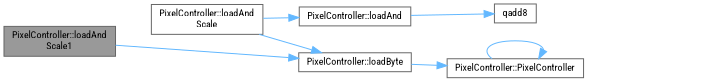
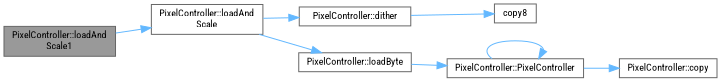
node "qadd8": label "qadd8" -> "copy8"
node "PixelController::loadAnd": label "PixelController::loadAnd" -> "PixelController::dither"
edge "PixelController::loadAnd Scale1" -> "PixelController::loadByte": now "PixelController::loadAnd Scale1" -> "PixelController::loadAnd Scale"
node "PixelController::copy": added
